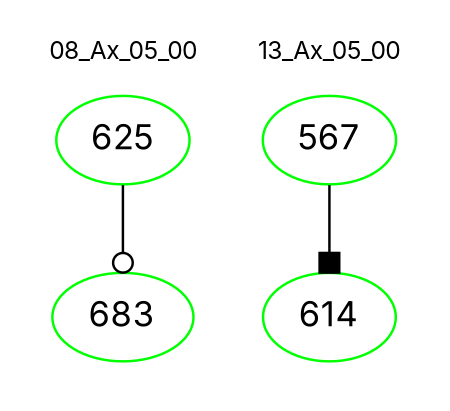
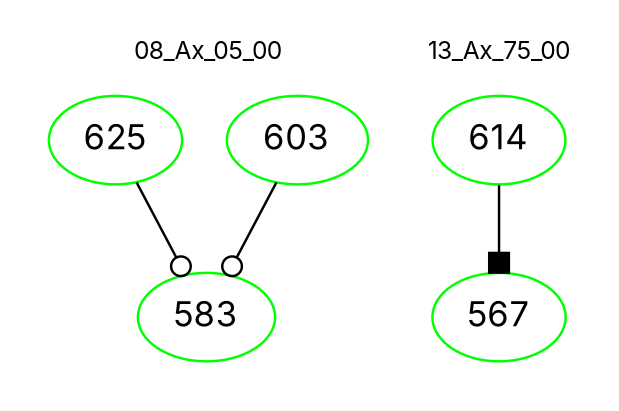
cluster "13_Ax_05_00": label "13_Ax_05_00" -> "13_Ax_75_00"
node "603": added
edge "567" -> "614": reversed
node "683": label "683" -> "583"
